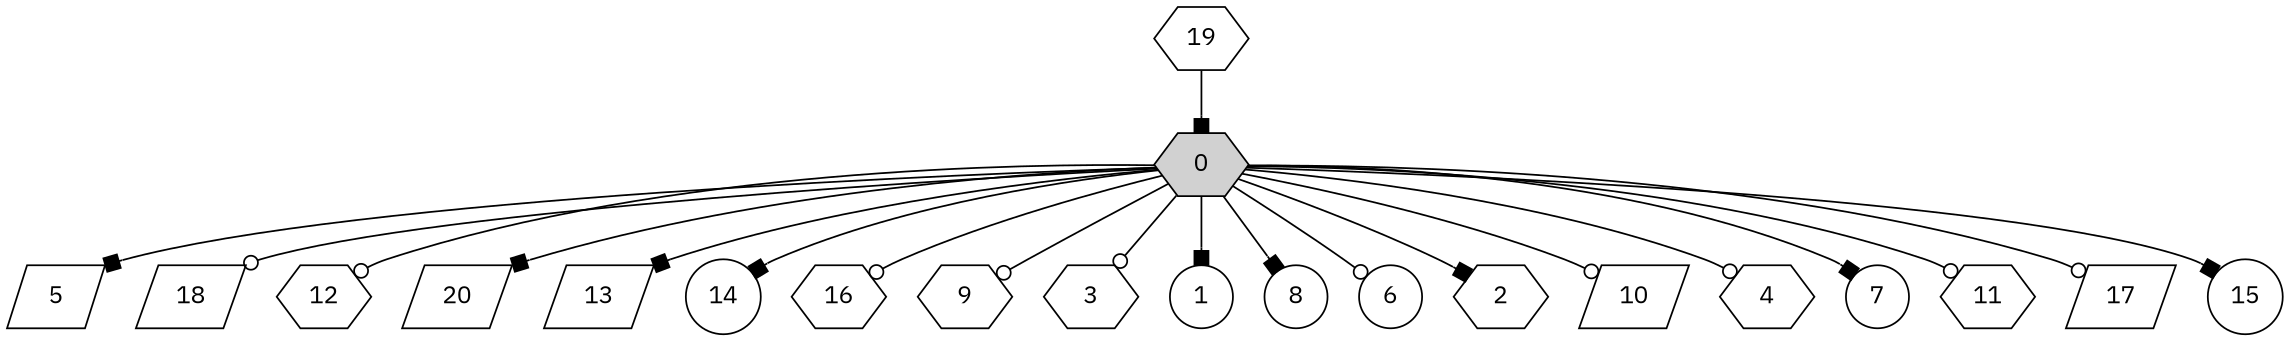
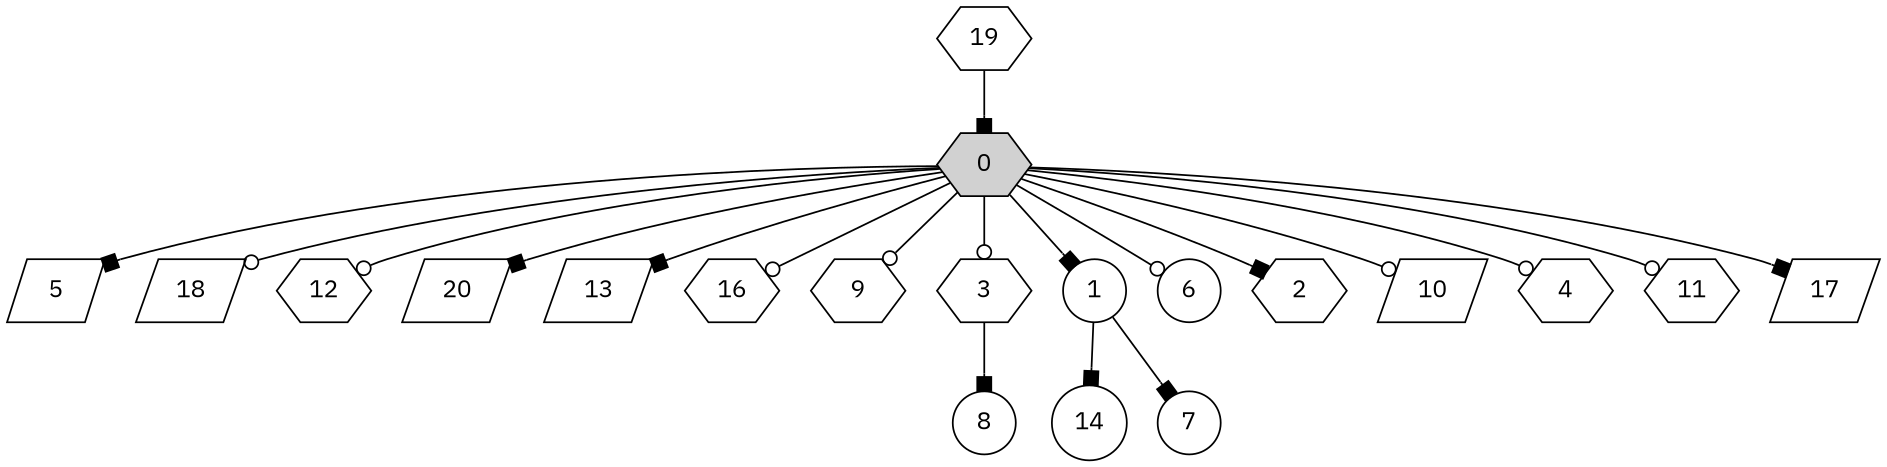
edge "0" -> "14": now "1" -> "14"
edge "0" -> "7": now "1" -> "7"
edge "0" -> "17": arrowhead odot -> box
edge "0" -> "8": now "3" -> "8"
node "15": removed
